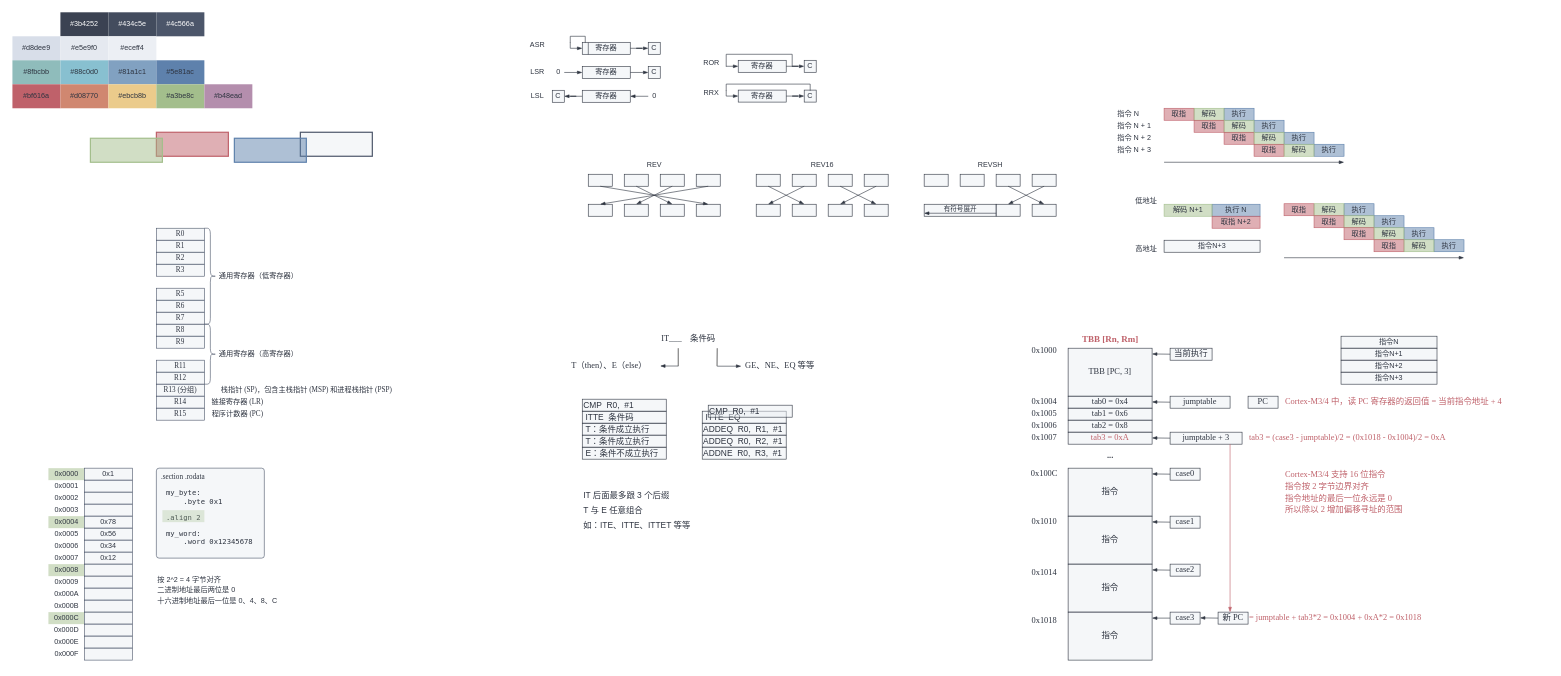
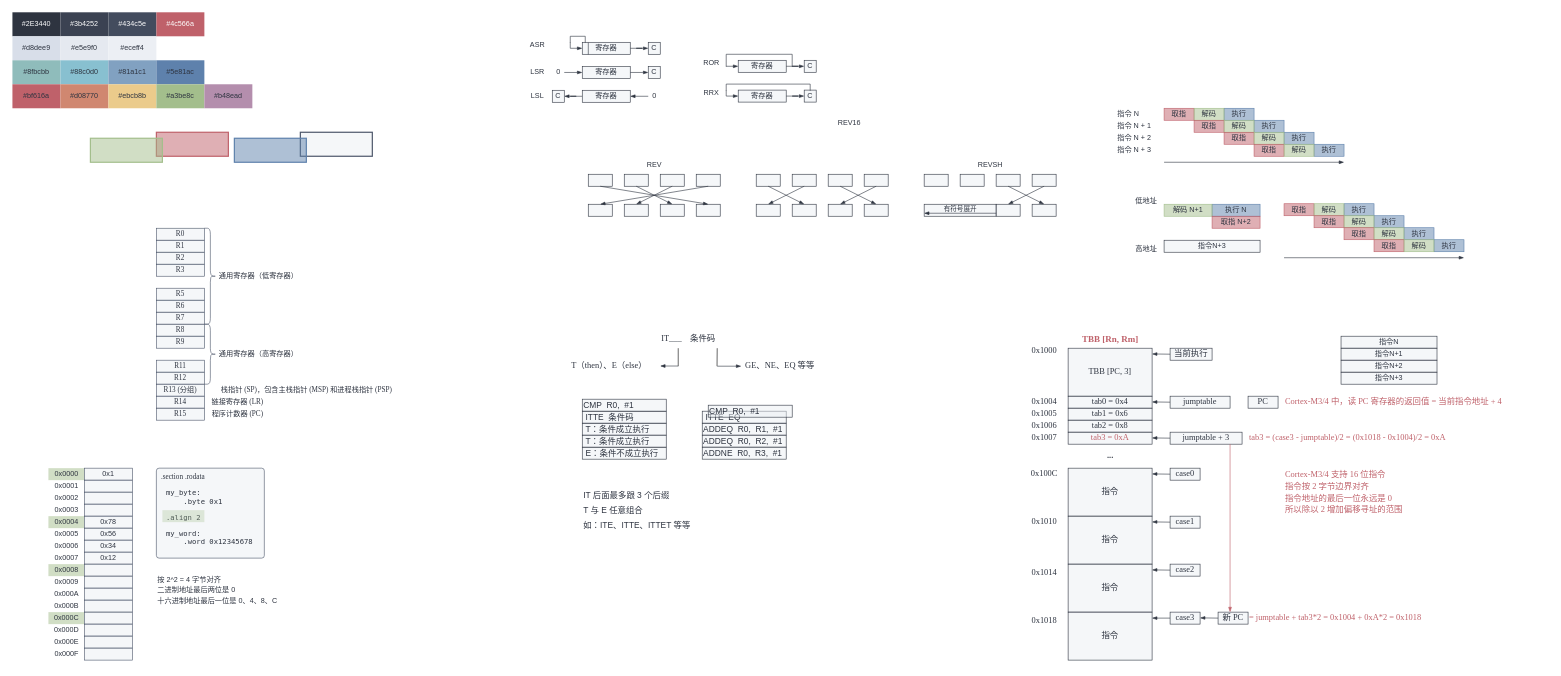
node "#2E3440": added
node "#4c566a": fillcolor #4c566a -> #bf616a
node "REV16": moved (822, 165) -> (849, 123)
